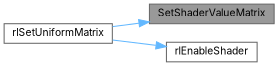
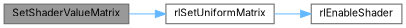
edge "rlSetUniformMatrix" -> "SetShaderValueMatrix": reversed
